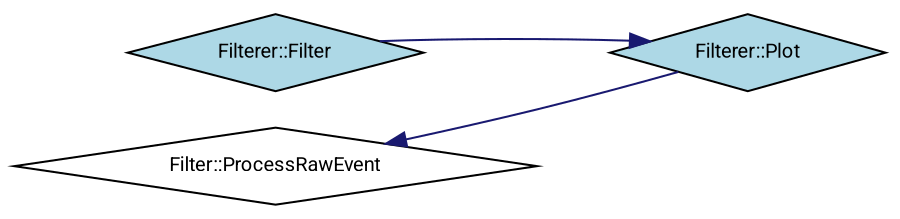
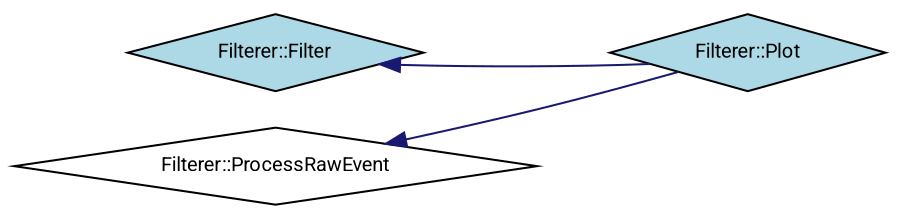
edge "Filterer::Filter" -> "Filterer::Plot": reversed
node "Filter::ProcessRawEvent": label "Filter::ProcessRawEvent" -> "Filterer::ProcessRawEvent"
